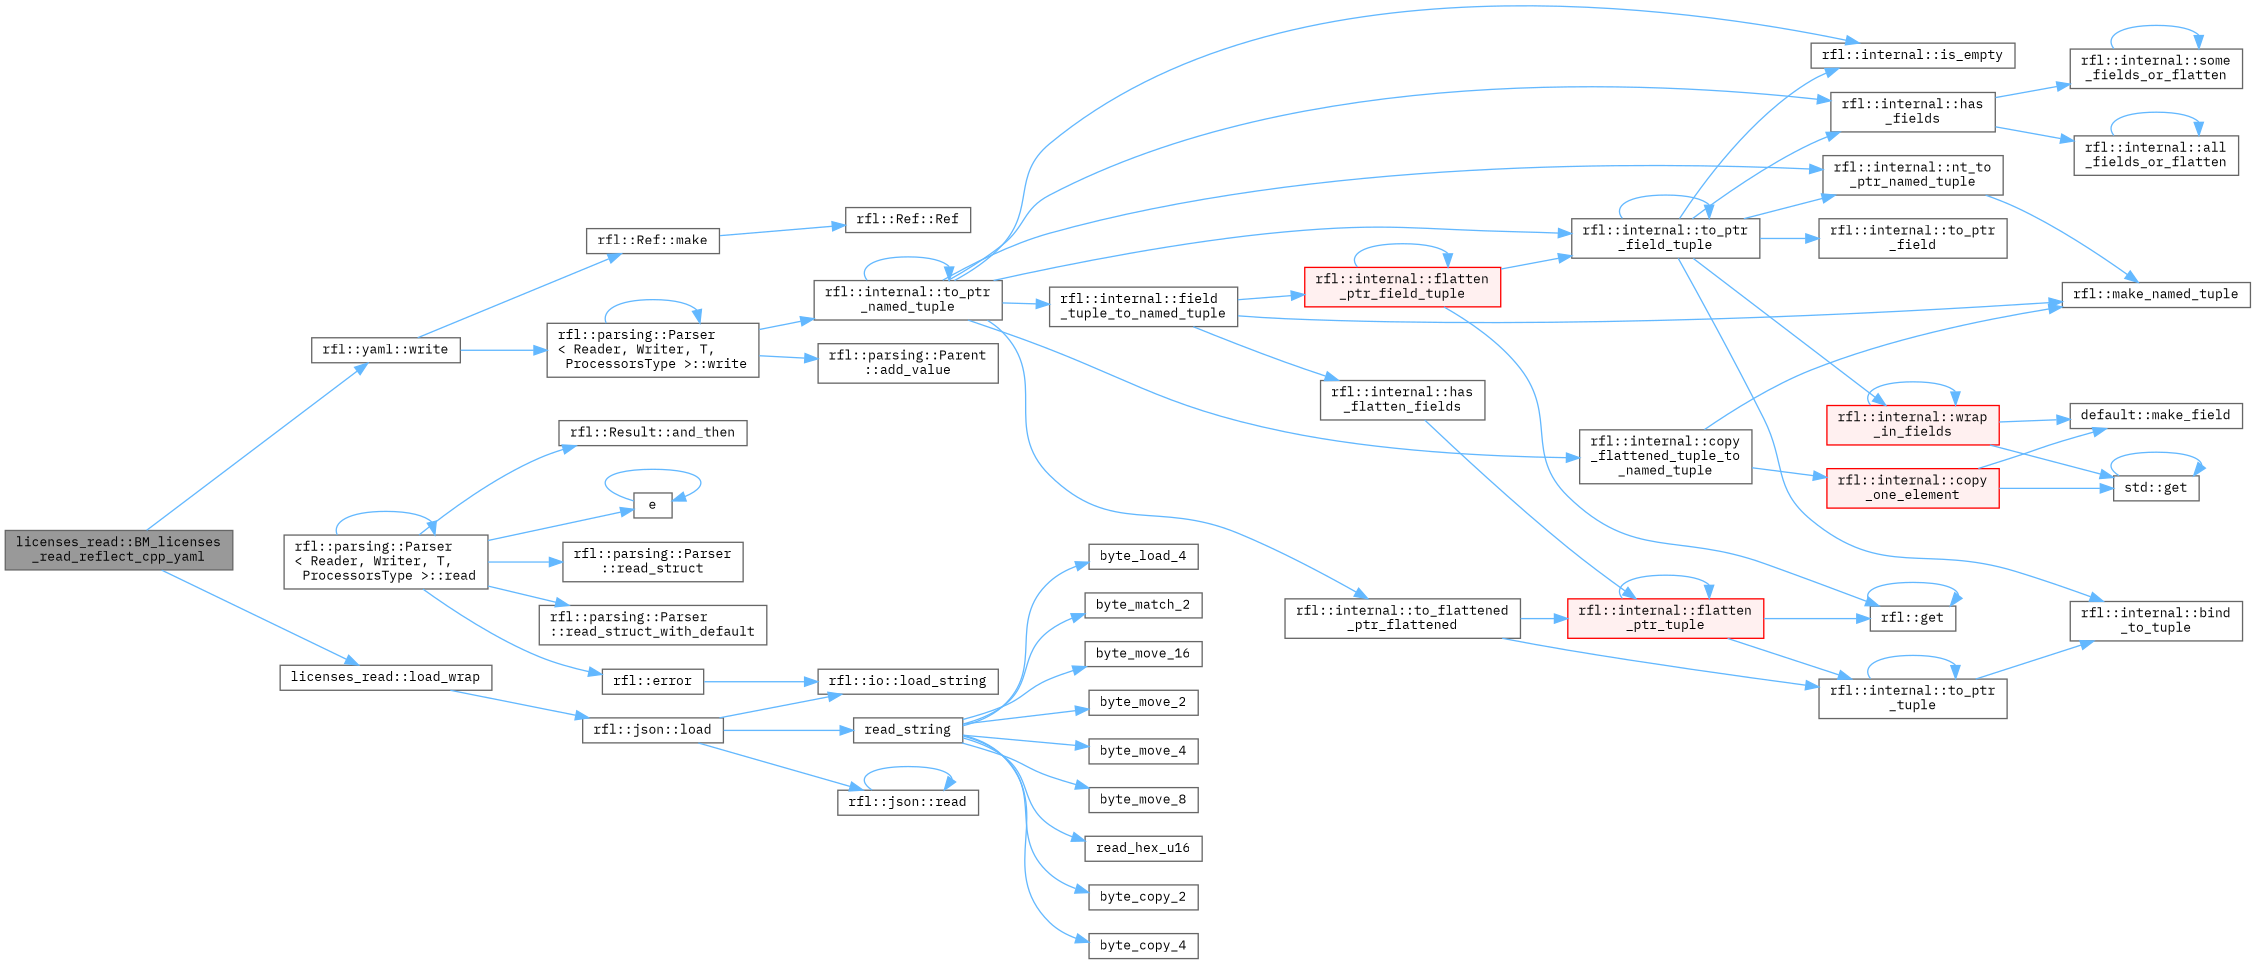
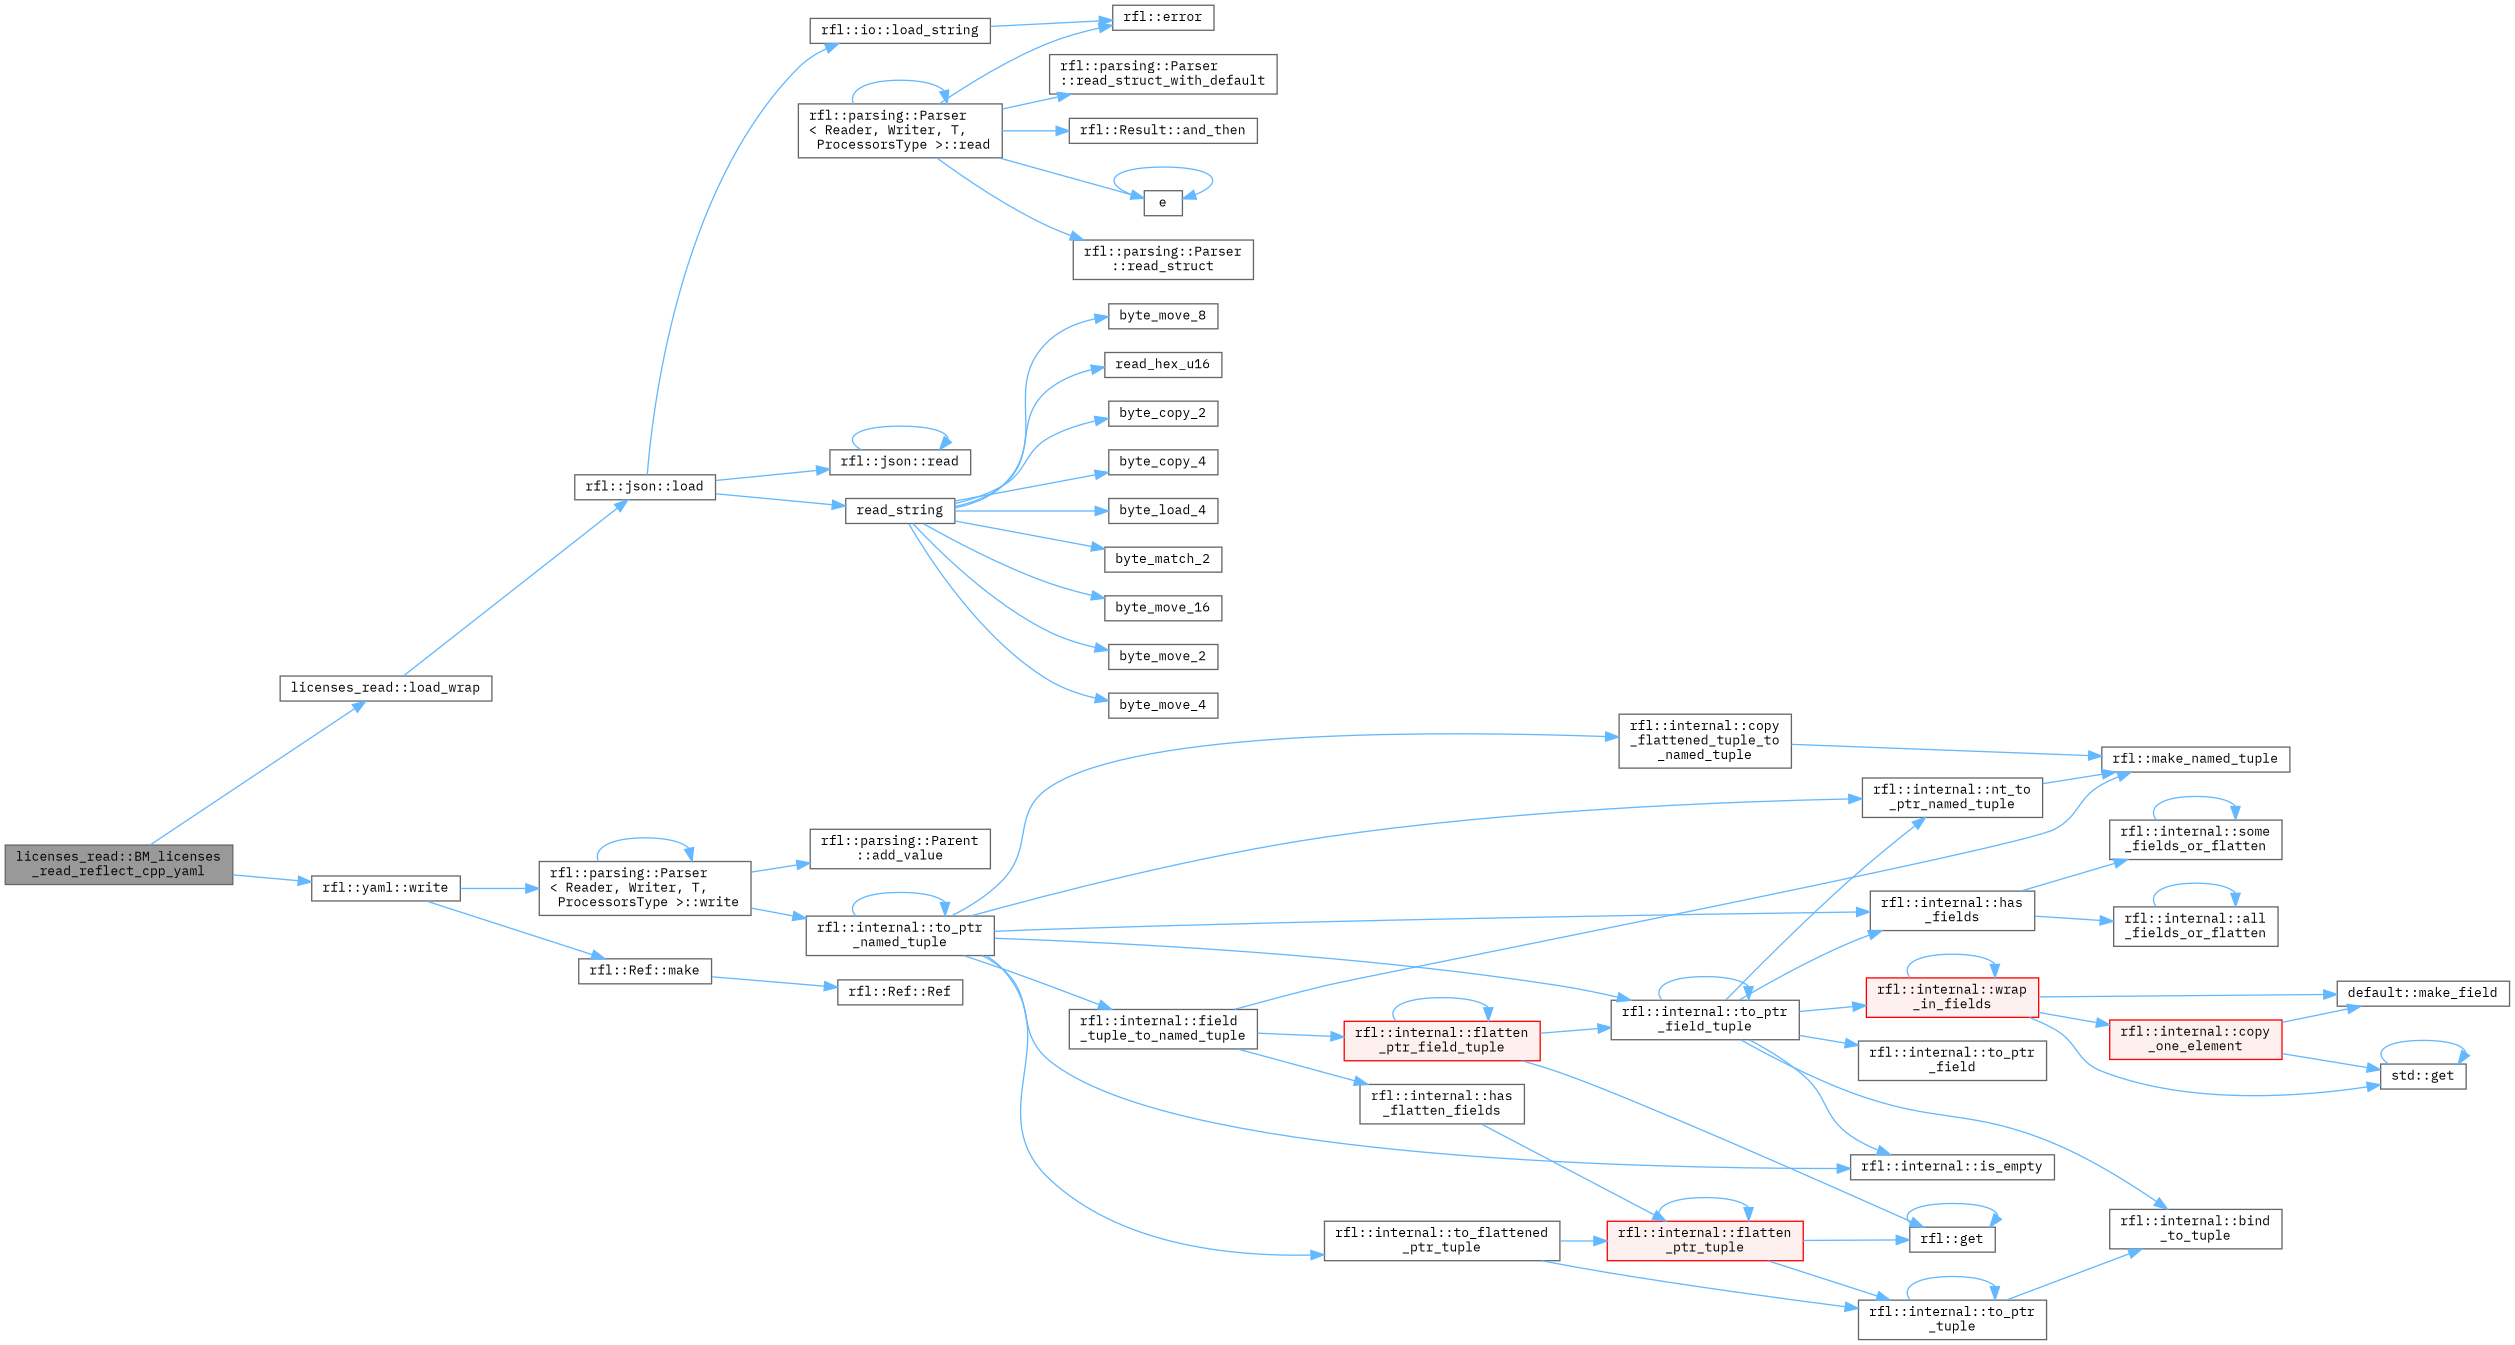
edge "rfl::internal::copy _flattened_tuple_to _named_tuple" -> "rfl::internal::copy _one_element": now "rfl::internal::wrap _in_fields" -> "rfl::internal::copy _one_element"
node "rfl::internal::to_flattened _ptr_flattened": label "rfl::internal::to_flattened _ptr_flattened" -> "rfl::internal::to_flattened _ptr_tuple"
edge "rfl::error" -> "rfl::io::load_string": reversed
